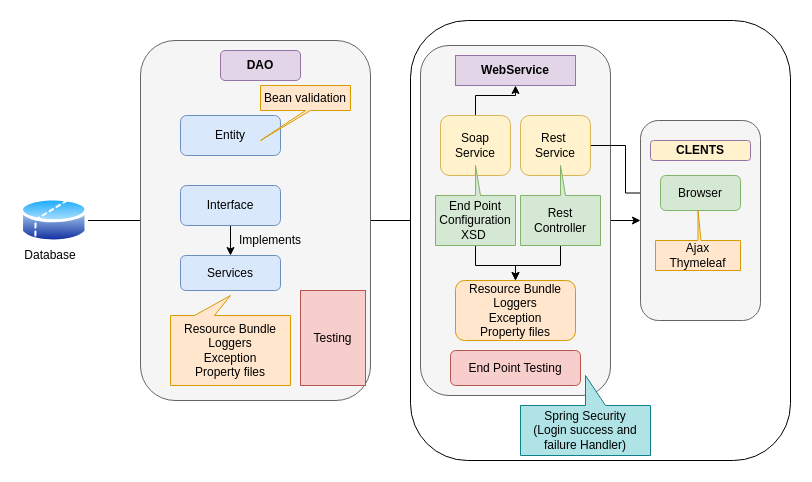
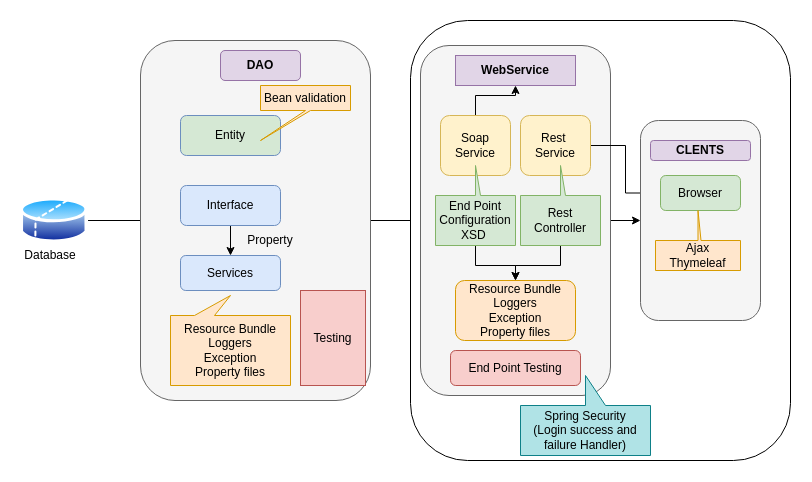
node "Entity": fillcolor #dae8fc -> #d5e8d4
node "CLENTS": fillcolor #fff2cc -> #e1d5e7
node "Implements": label "Implements" -> "Property"
